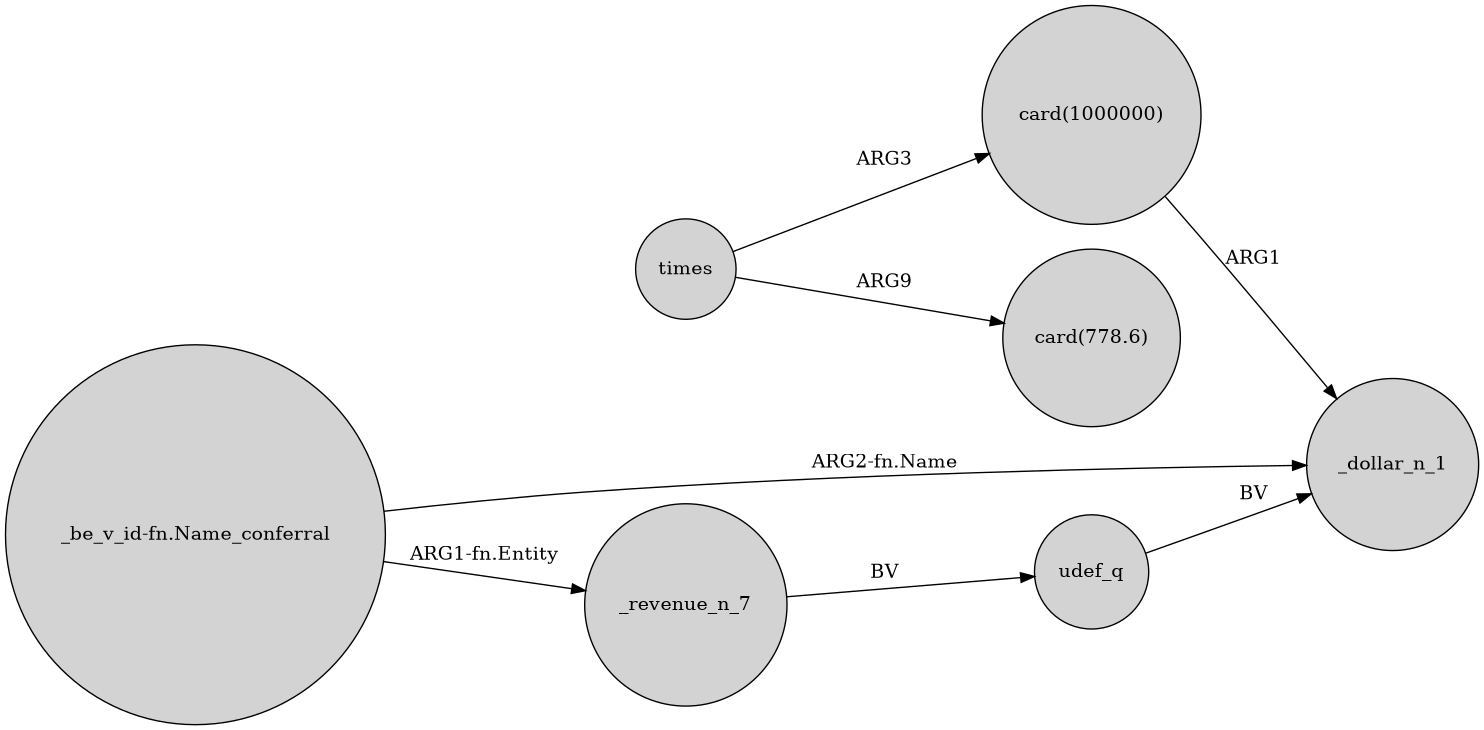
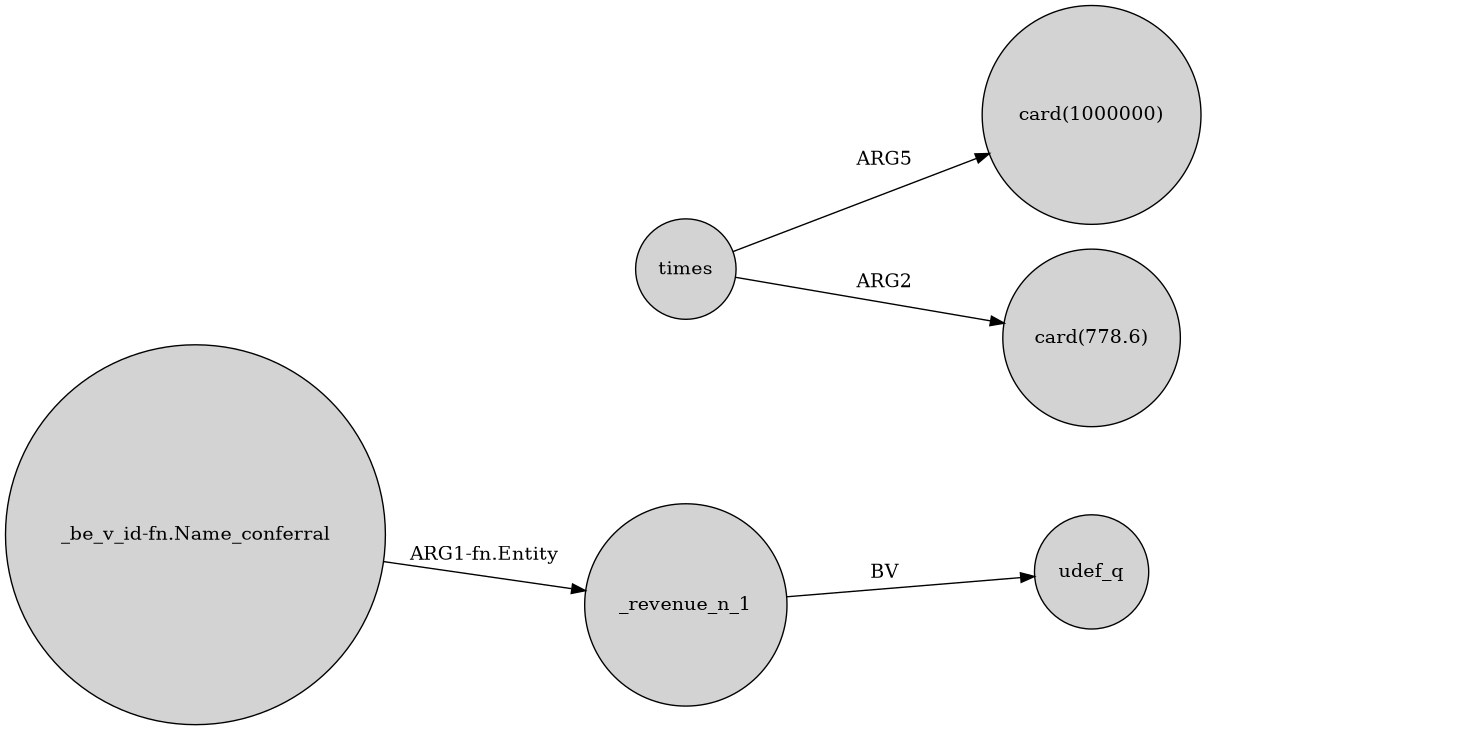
edge "times" -> "card(1000000)": label "ARG3" -> "ARG5"
edge "times" -> "card(778.6)": label "ARG9" -> "ARG2"
node "_dollar_n_1": removed
node "_revenue_n_7": label "_revenue_n_7" -> "_revenue_n_1"
